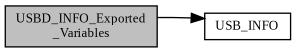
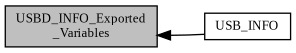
edge "USBD_INFO_Exported _Variables" -> "USB_INFO": reversed
